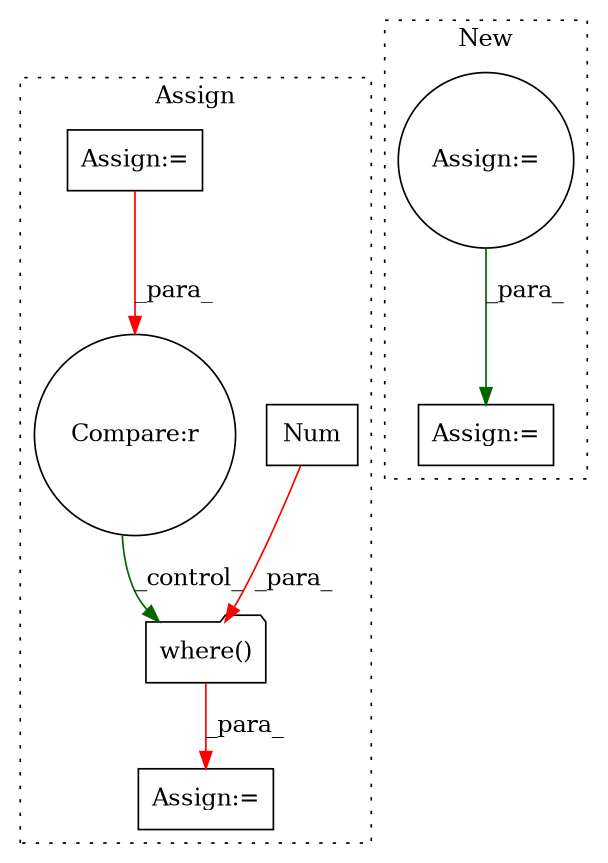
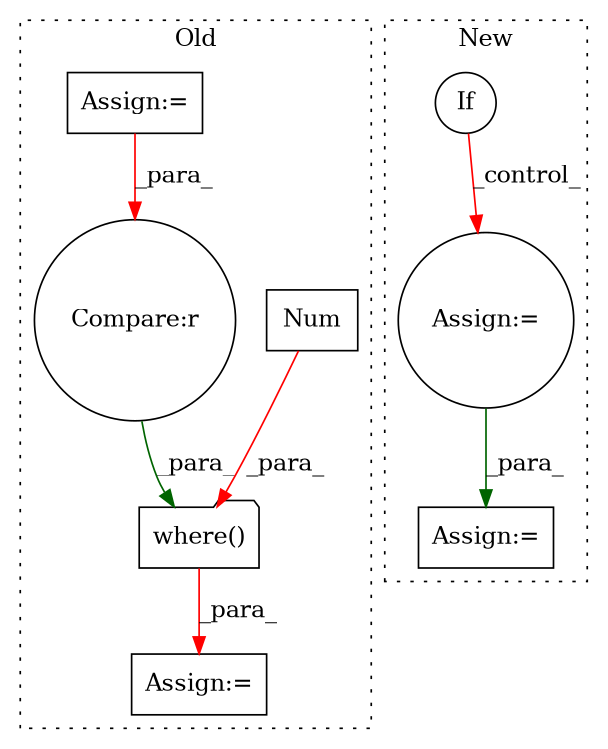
cluster "Assign": label "Assign" -> "Old"
node "If": added
edge "Compare:r" -> "where()": label "_control_" -> "_para_"
